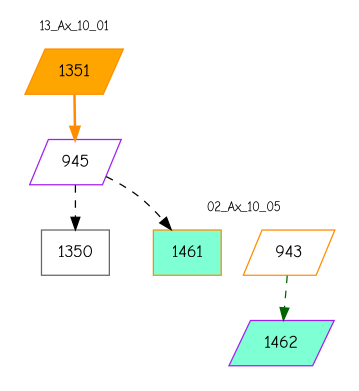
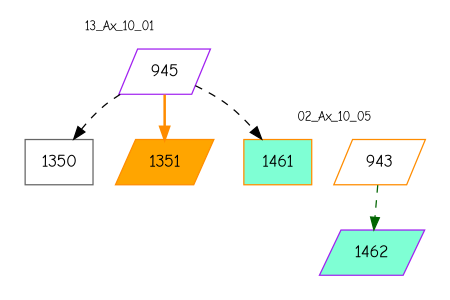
edge "1351" -> "945": reversed
